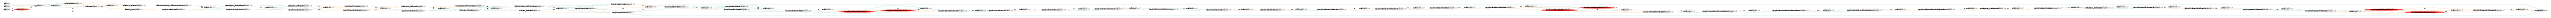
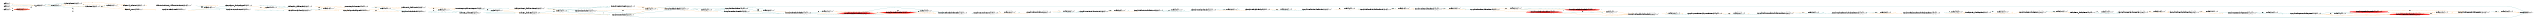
node "return false@@@47@@@['1', '1', '0']": removed
